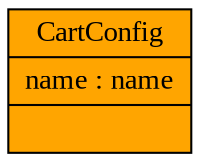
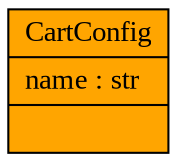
node "CartConfig": text "name : name" -> "name : str"
